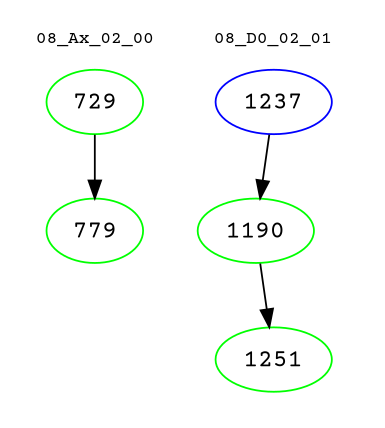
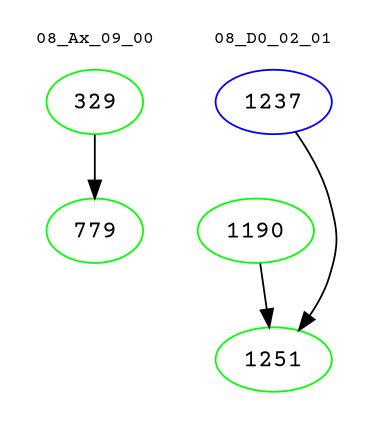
cluster "08_Ax_02_00": label "08_Ax_02_00" -> "08_Ax_09_00"
node "729": label "729" -> "329"
edge "1237" -> "1190": now "1237" -> "1251"
